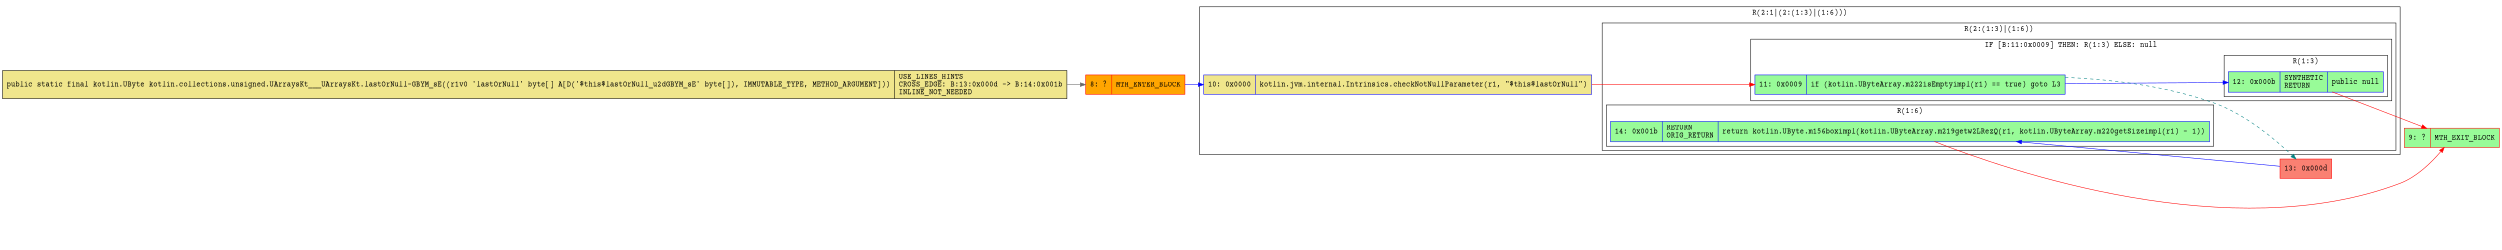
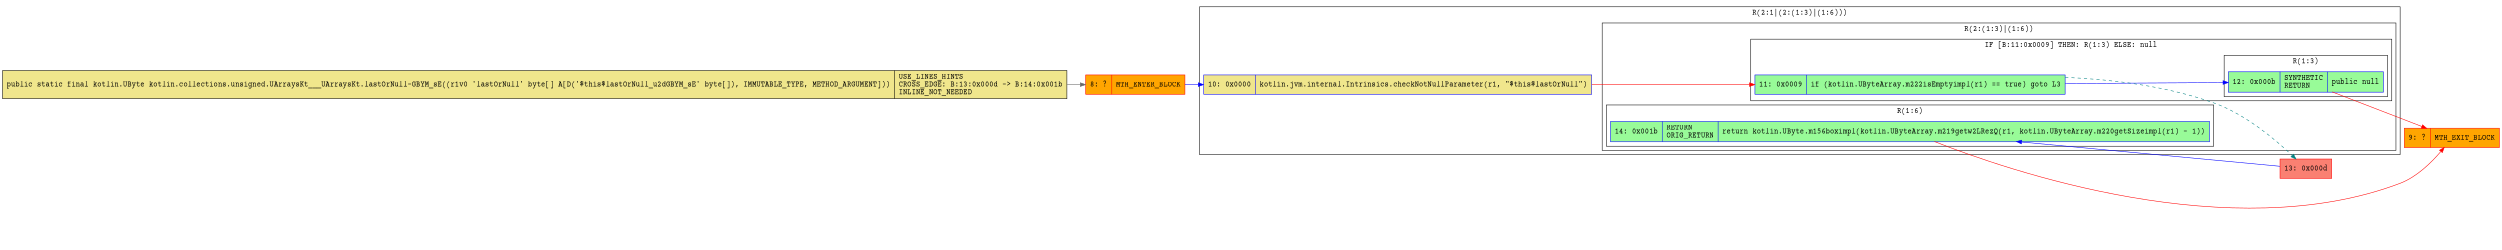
node "9: ?": fillcolor palegreen -> orange
